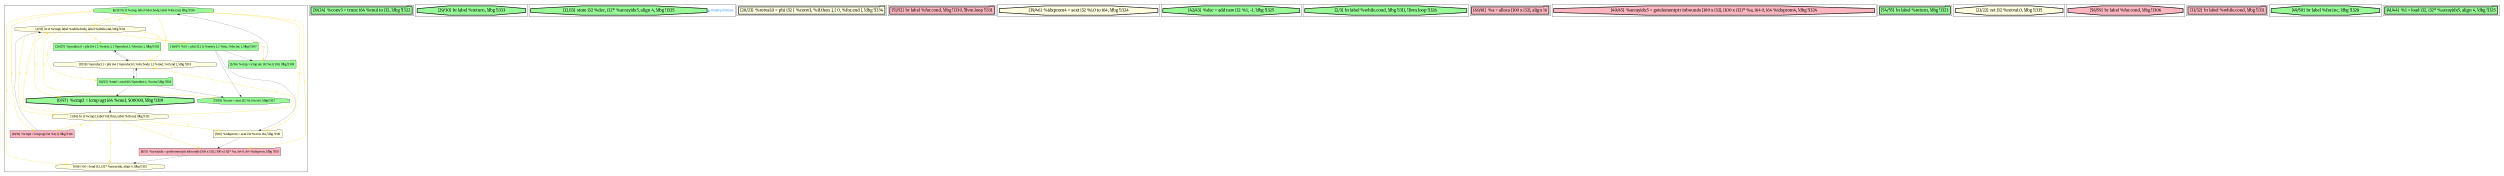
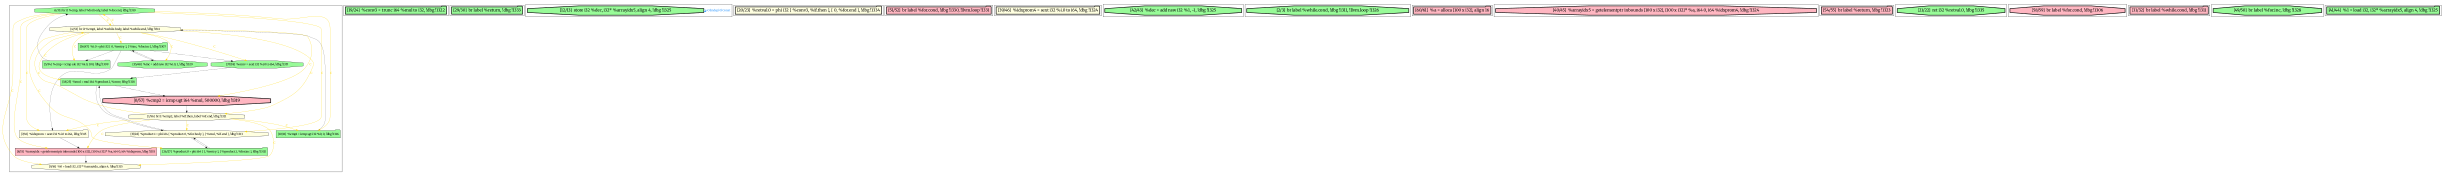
node "[29/30]  br label %return, !dbg !1333": shape octagon -> folder
node "[39/46]  %idxprom4 = sext i32 %i.0 to i64, !dbg !1324": shape octagon -> folder
node "[54/55]  br label %return, !dbg !1323": fillcolor palegreen -> lightpink
node "[21/22]  ret i32 %retval.0, !dbg !1335": fillcolor lightyellow -> palegreen
node "[35/48]  %inc = add nsw i32 %i.0, 1, !dbg !1329": added
edge "[18/25]  %mul = mul i64 %product.1, %conv, !dbg !1318" -> "[37/38]  %conv = sext i32 %i.0 to i64, !dbg !1317": reversed
node "[0/57]  %cmp2 = icmp ugt i64 %mul, 500000, !dbg !1319": fillcolor palegreen -> lightpink
node "[10/11]  %cmp1 = icmp sgt i32 %0, 0, !dbg !1316": fillcolor lightpink -> palegreen
